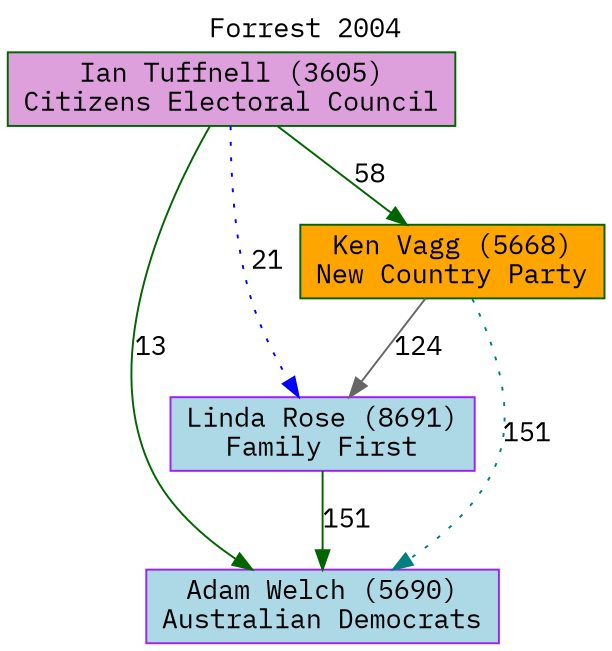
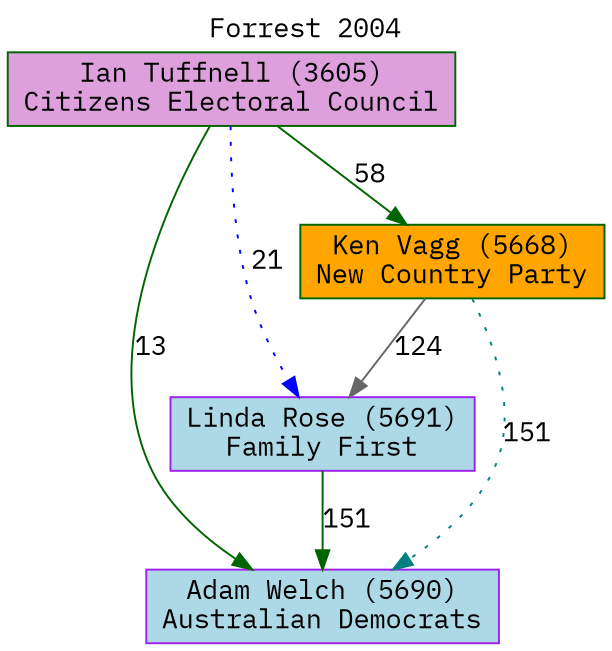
node "Linda Rose (8691) Family First": label "Linda Rose (8691) Family First" -> "Linda Rose (5691) Family First"
